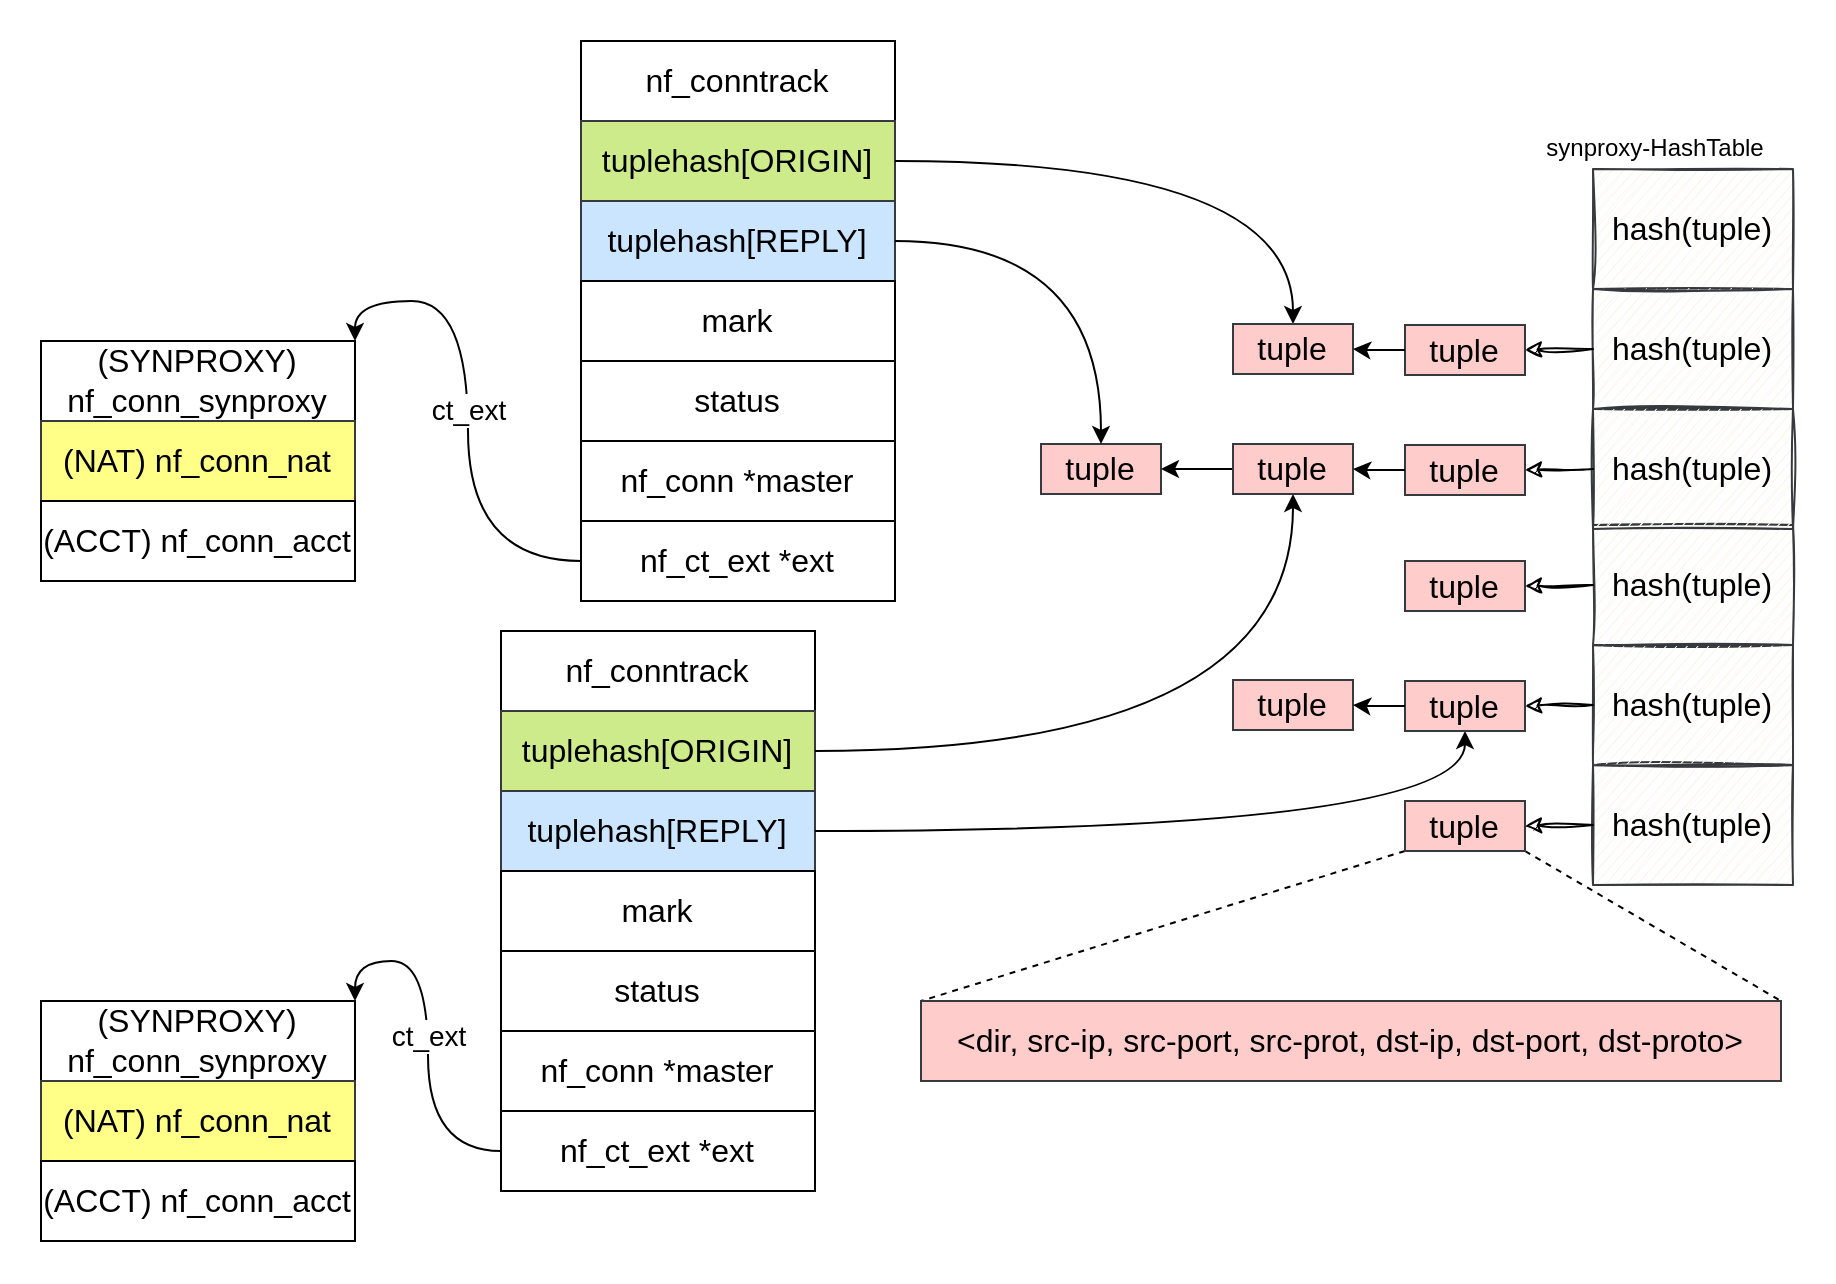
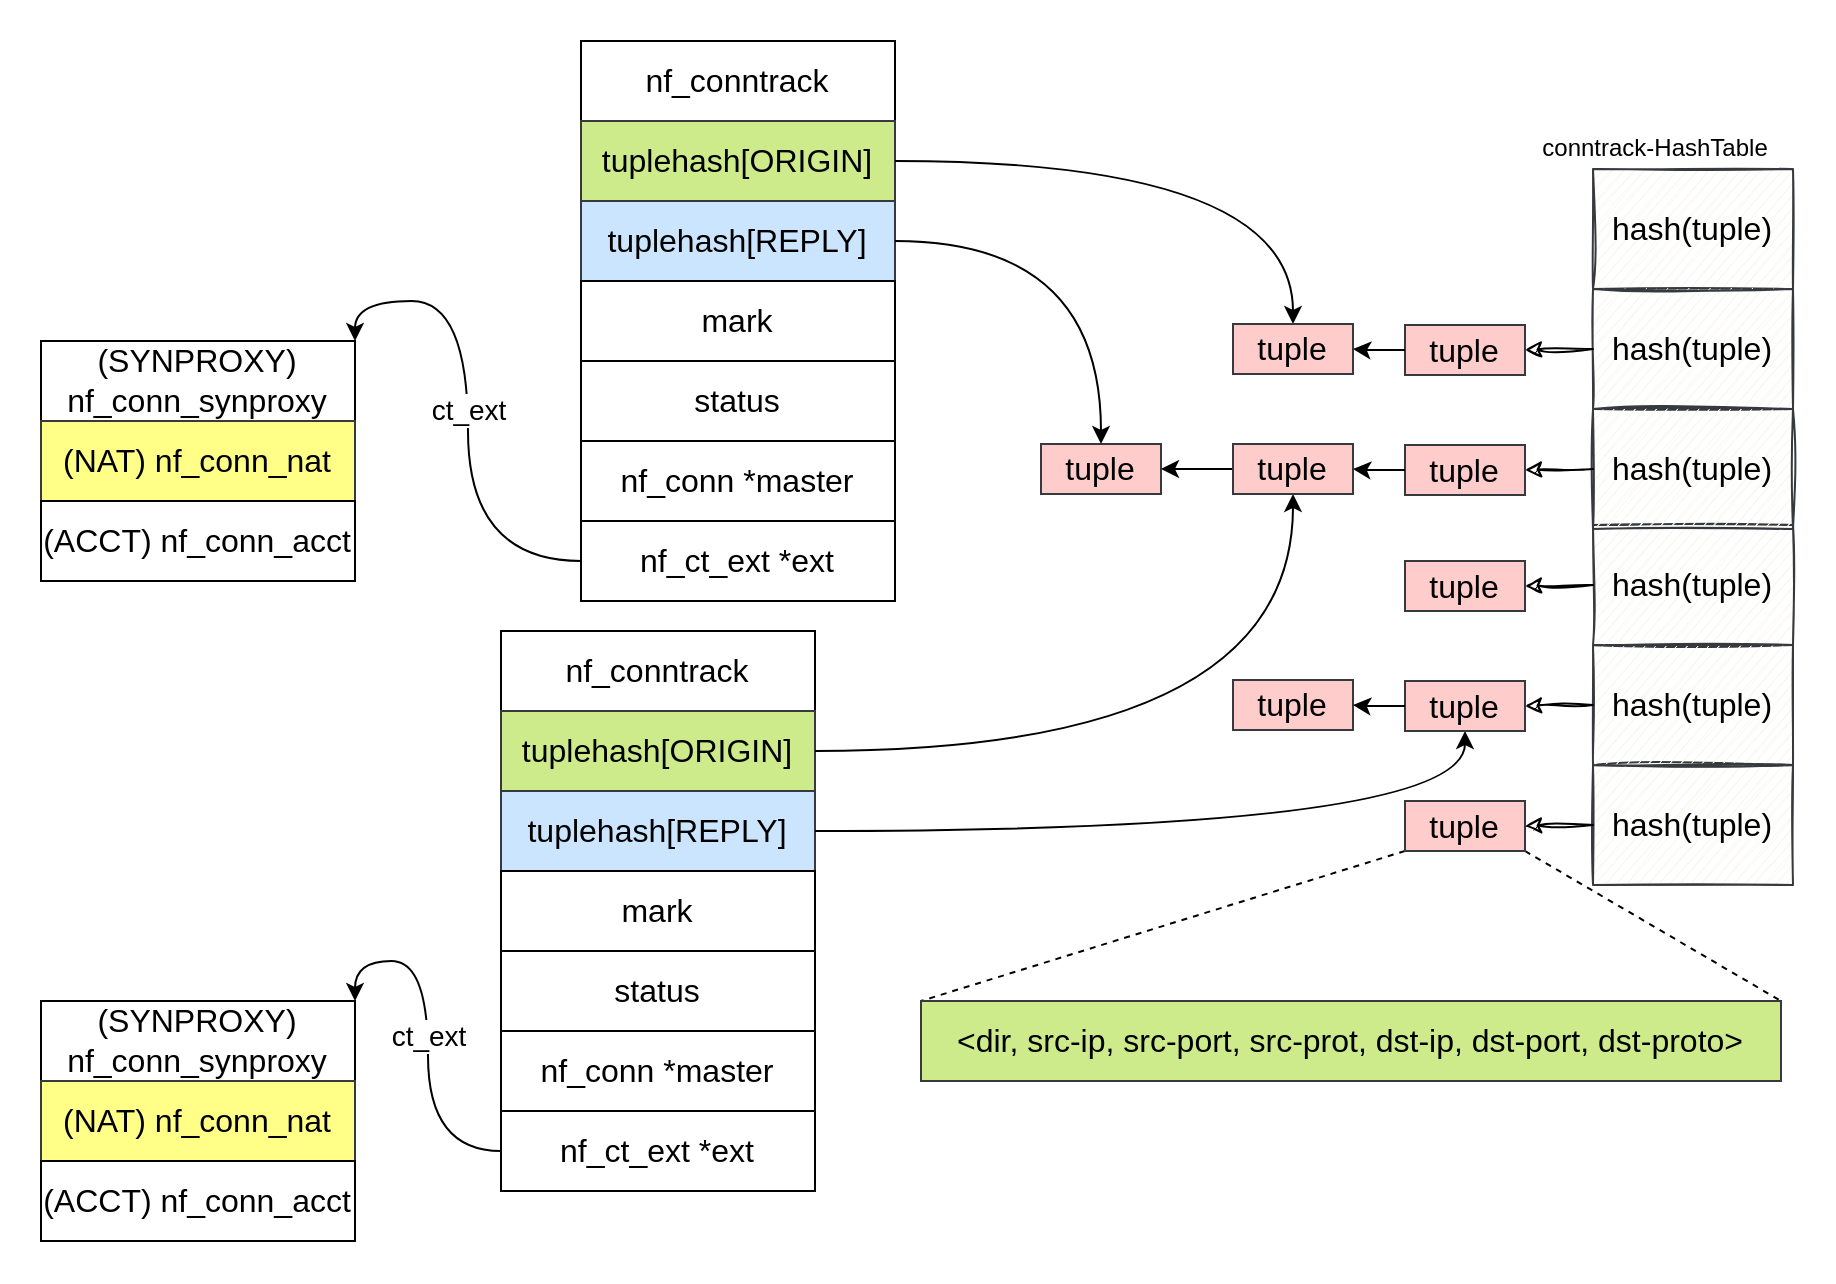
node "synproxy-HashTable": label "synproxy-HashTable" -> "conntrack-HashTable"
node "<dir, src-ip, src-port, src-prot, dst-ip, dst-port, dst-proto>": fillcolor #ffcccc -> #cdeb8b
